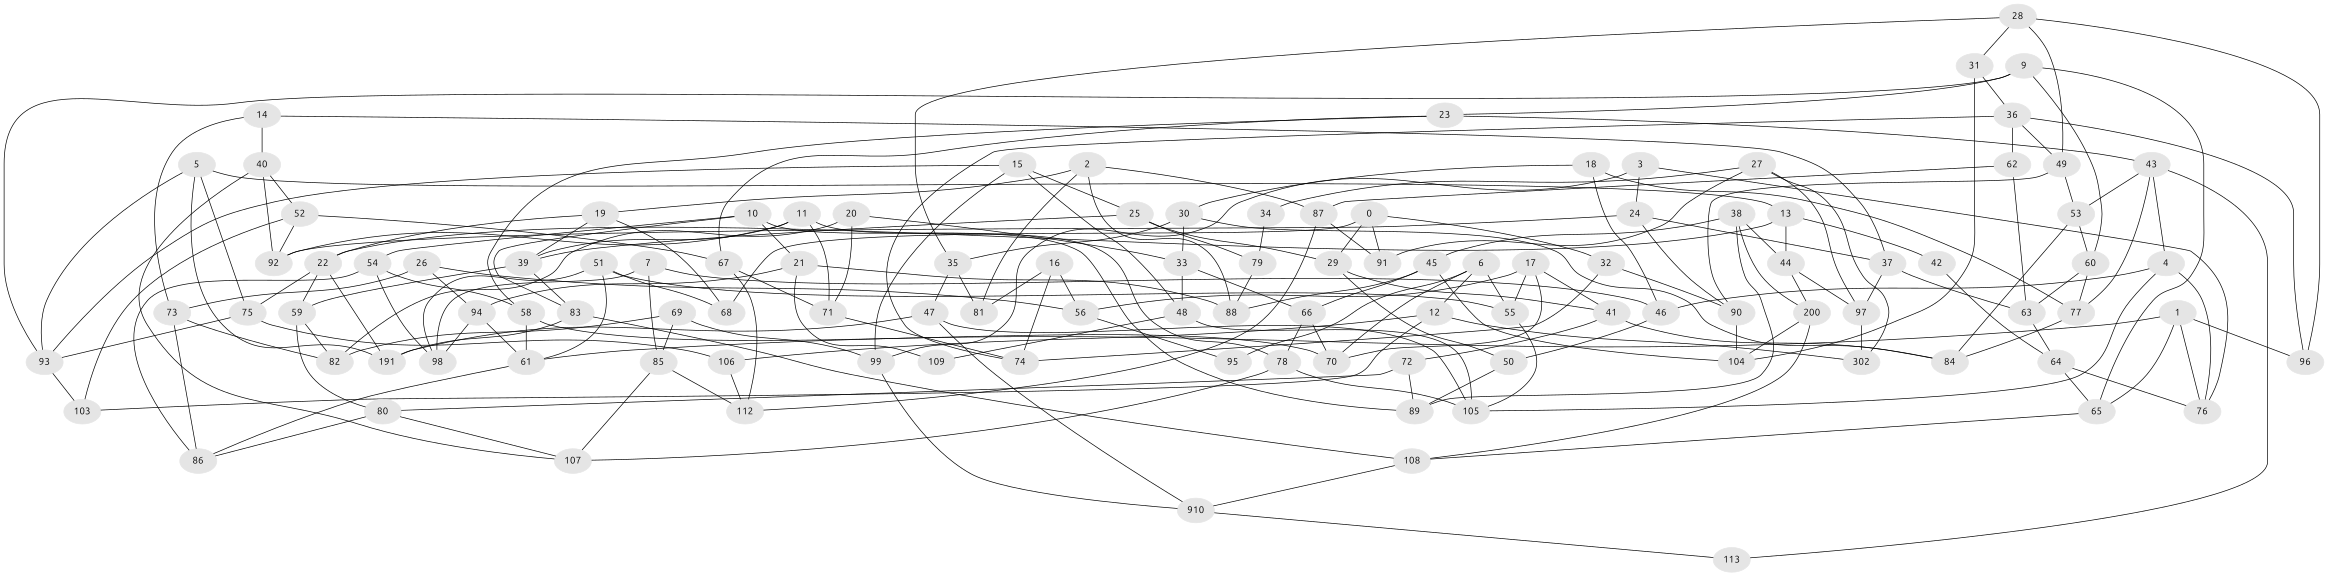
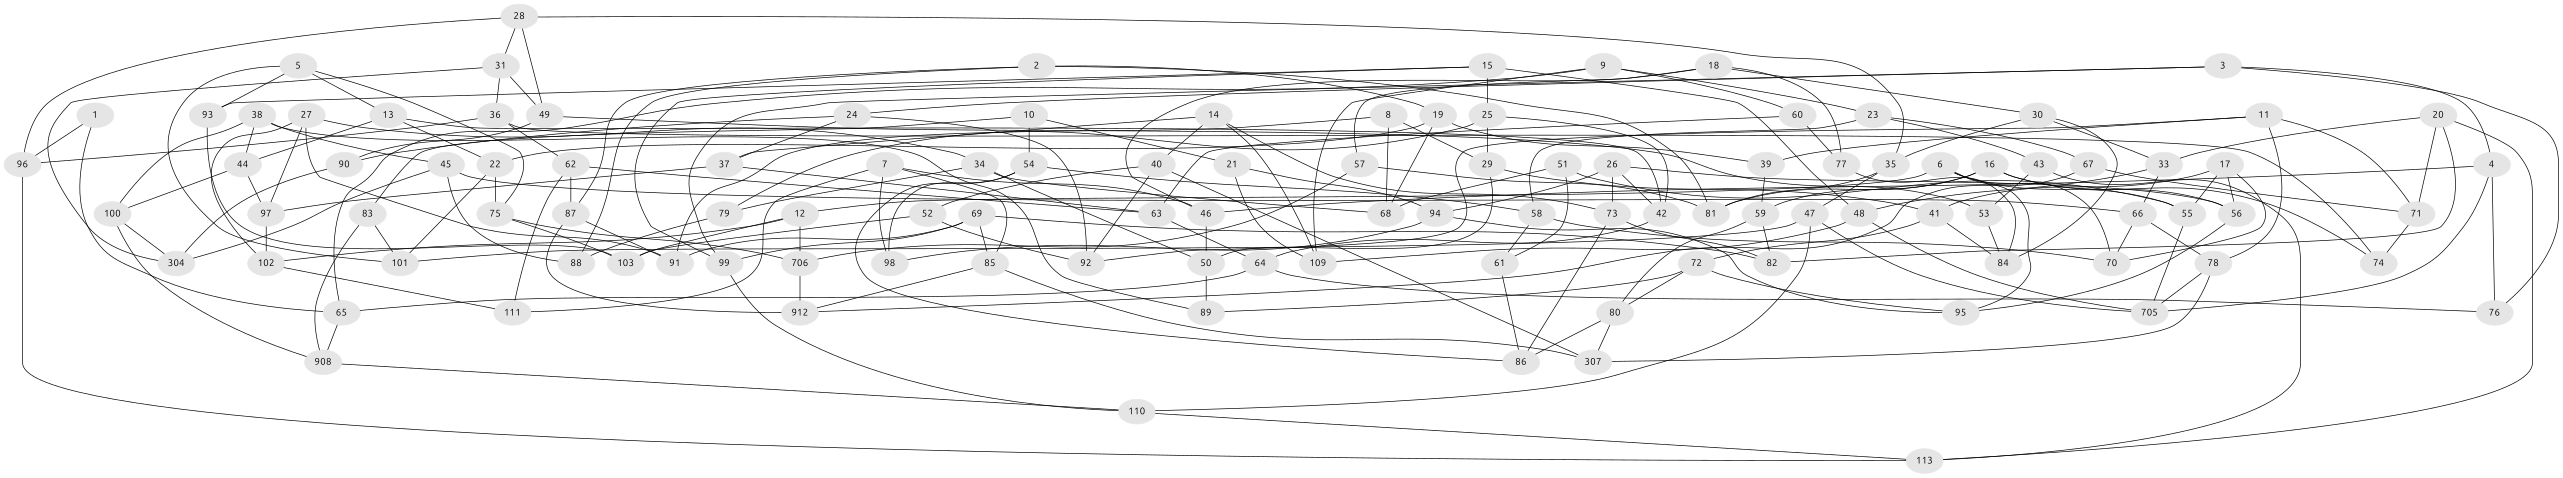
edge "9" -- "93": now "9" -- "109"
edge "36" -- "49": now "31" -- "49"
node "57": added
edge "14" -- "109": added
edge "26" -- "42": added
edge "34" -- "68": added
node "0": label "0" -> "8"
edge "43" -- "4": now "3" -- "4"
edge "34" -- "50": added
edge "25" -- "39": now "25" -- "42"
edge "52" -- "67": removed
edge "69" -- "91": added
edge "53" -- "60": removed
edge "43" -- "77": removed
node "32": removed
edge "10" -- "89": removed
edge "51" -- "98": removed
edge "21" -- "88": removed
edge "22" -- "59": now "16" -- "59"
edge "39" -- "83": removed
edge "72" -- "95": added
node "111": added
node "200": label "200" -> "100"
edge "94" -- "61": now "94" -- "95"
edge "75" -- "93": now "75" -- "103"
edge "1" -- "61": removed
node "191": label "191" -> "101"
node "106": label "106" -> "706"
node "104": label "104" -> "304"
node "302": label "302" -> "102"
edge "1" -- "76": removed
node "112": label "112" -> "912"
node "105": label "105" -> "705"
edge "20" -- "113": added
edge "96" -- "113": added
node "107": label "107" -> "307"
node "108": label "108" -> "908"
node "910": label "910" -> "110"
